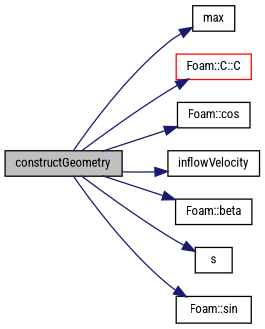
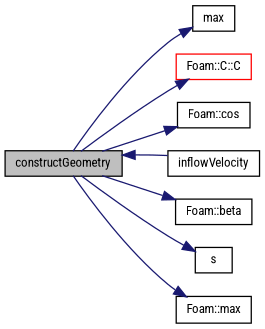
edge "constructGeometry" -> "inflowVelocity": reversed
node "Foam::sin": label "Foam::sin" -> "Foam::max"
